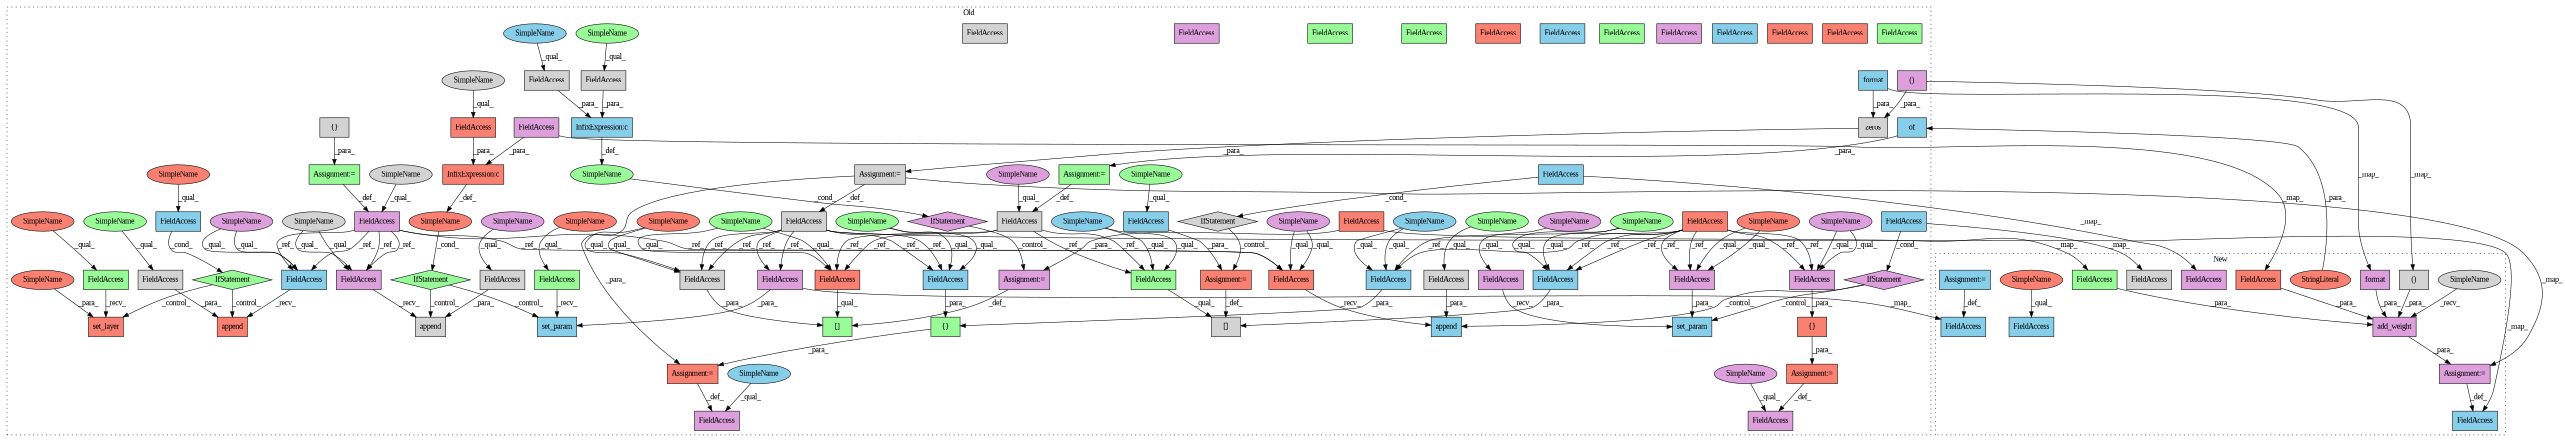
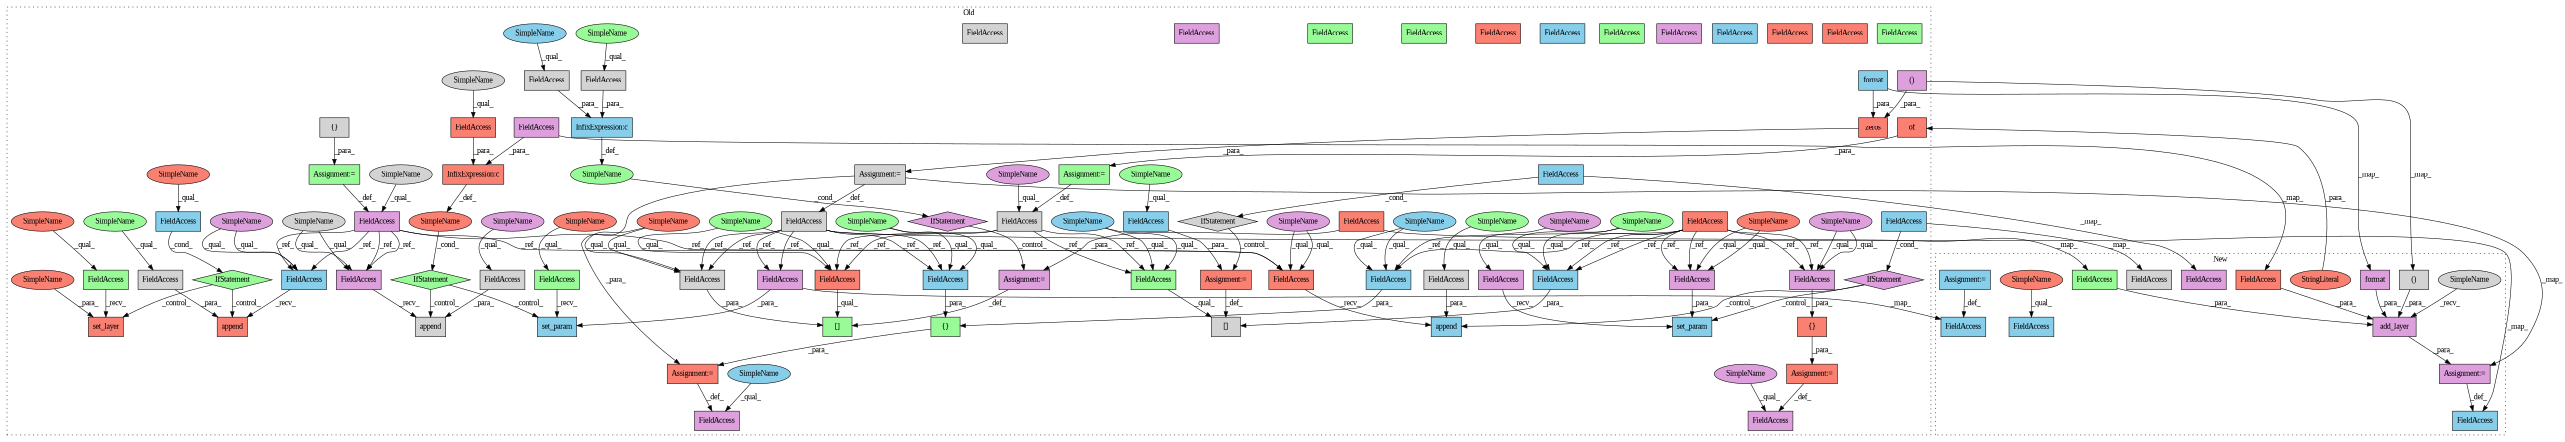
node "zeros": fillcolor lightgrey -> salmon
node "of": fillcolor skyblue -> salmon
node "add_weight": label "add_weight" -> "add_layer"
